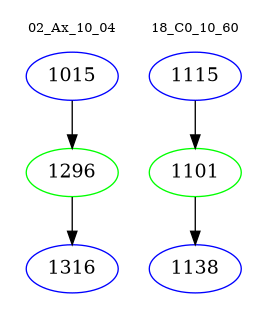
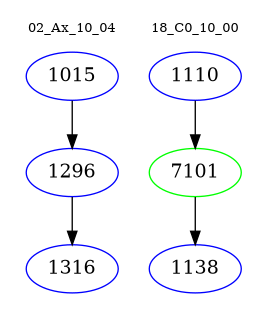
cluster "18_C0_10_60": label "18_C0_10_60" -> "18_C0_10_00"
node "1115": label "1115" -> "1110"
node "1296": color green -> blue
node "1101": label "1101" -> "7101"
